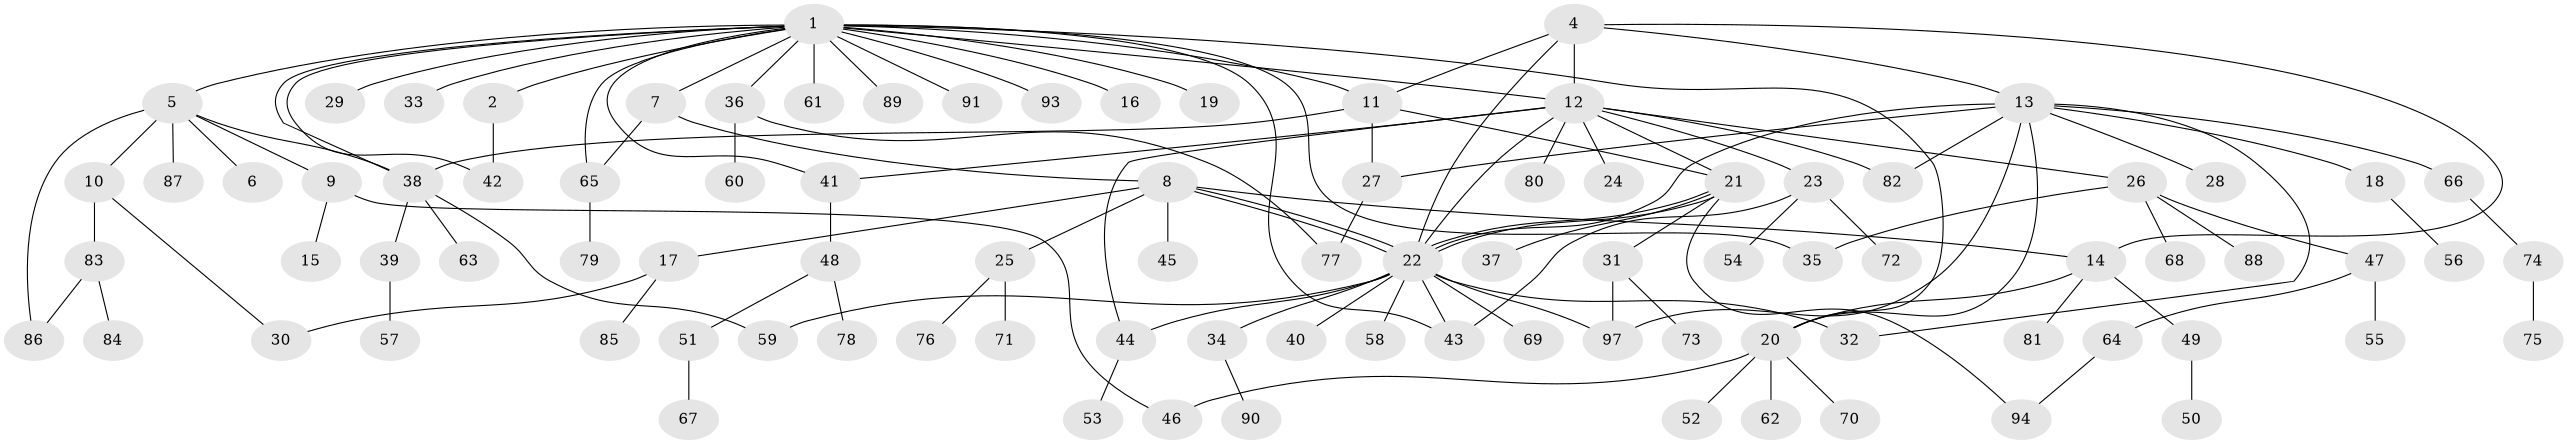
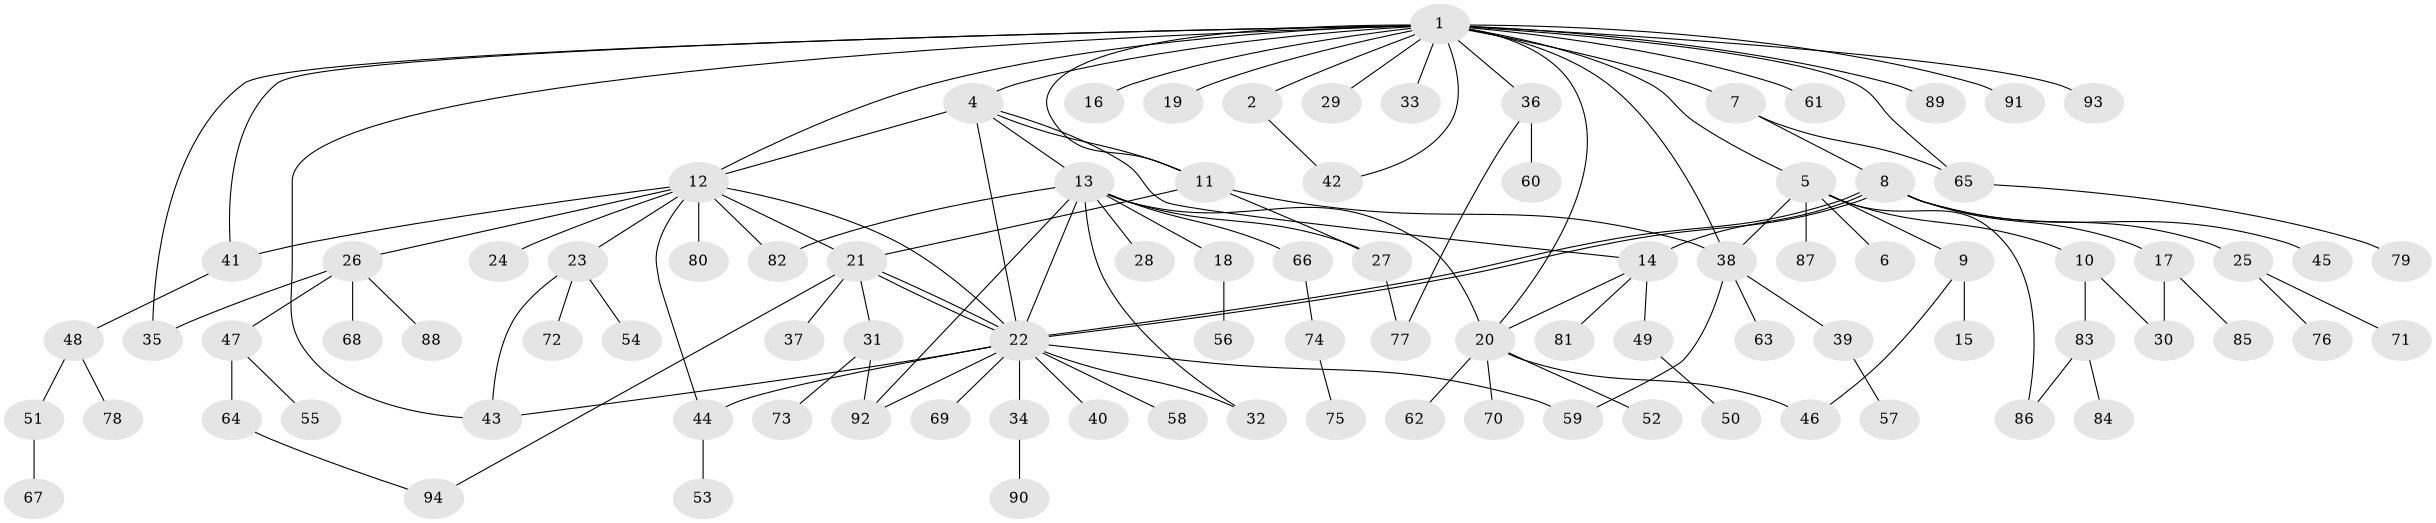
edge "1" -- "4": added
node "97": label "97" -> "92"
